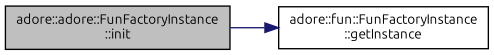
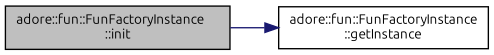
node "adore::adore::FunFactoryInstance ::init": label "adore::adore::FunFactoryInstance ::init" -> "adore::fun::FunFactoryInstance ::init"
